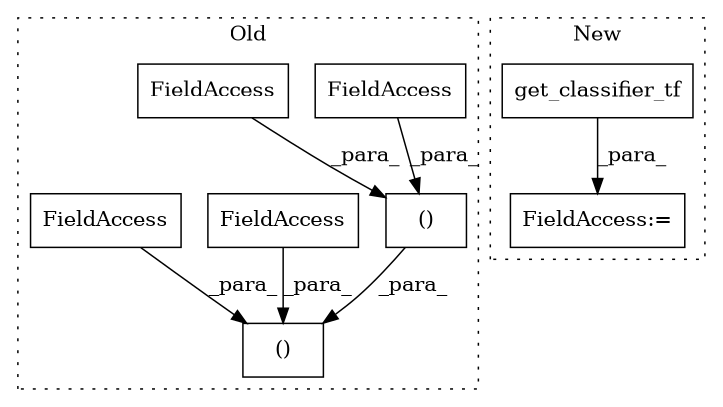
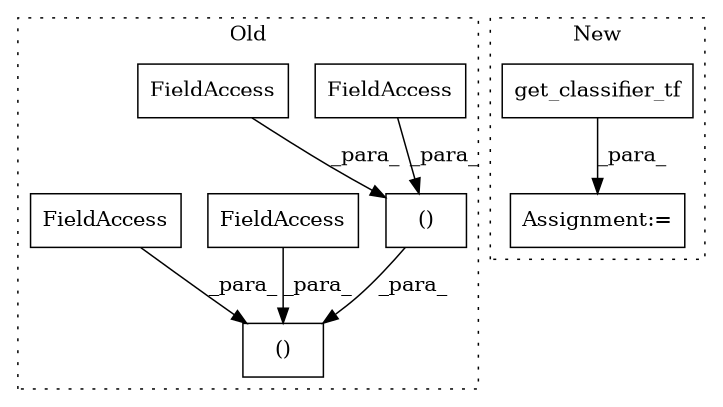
node "FieldAccess:=": label "FieldAccess:=" -> "Assignment:="
